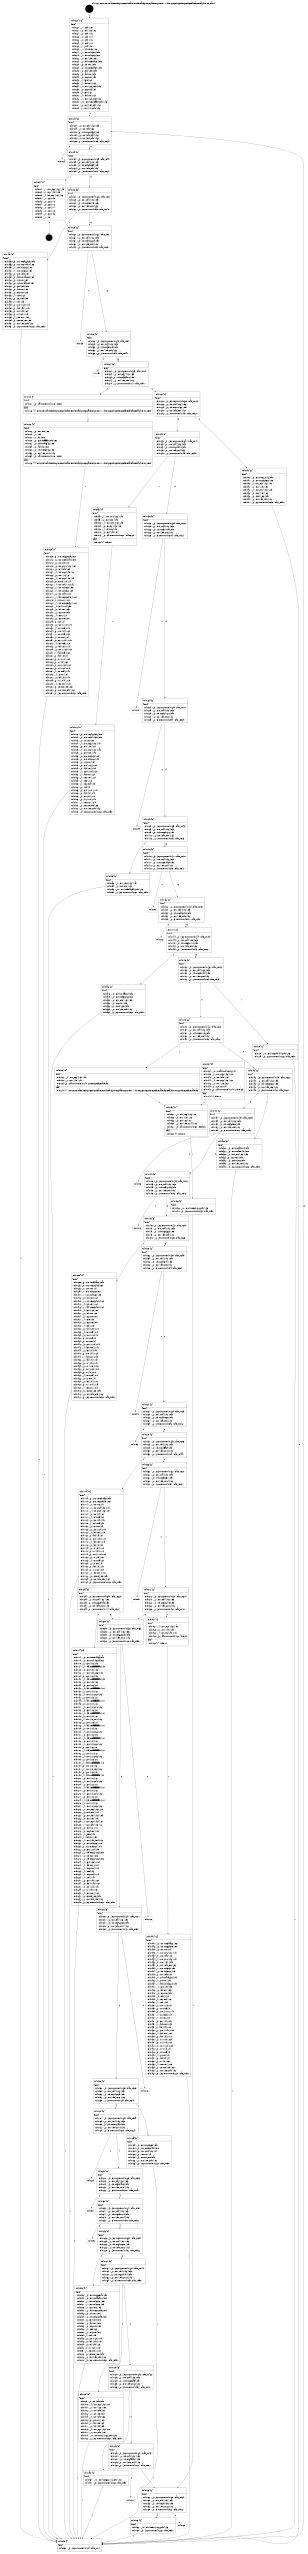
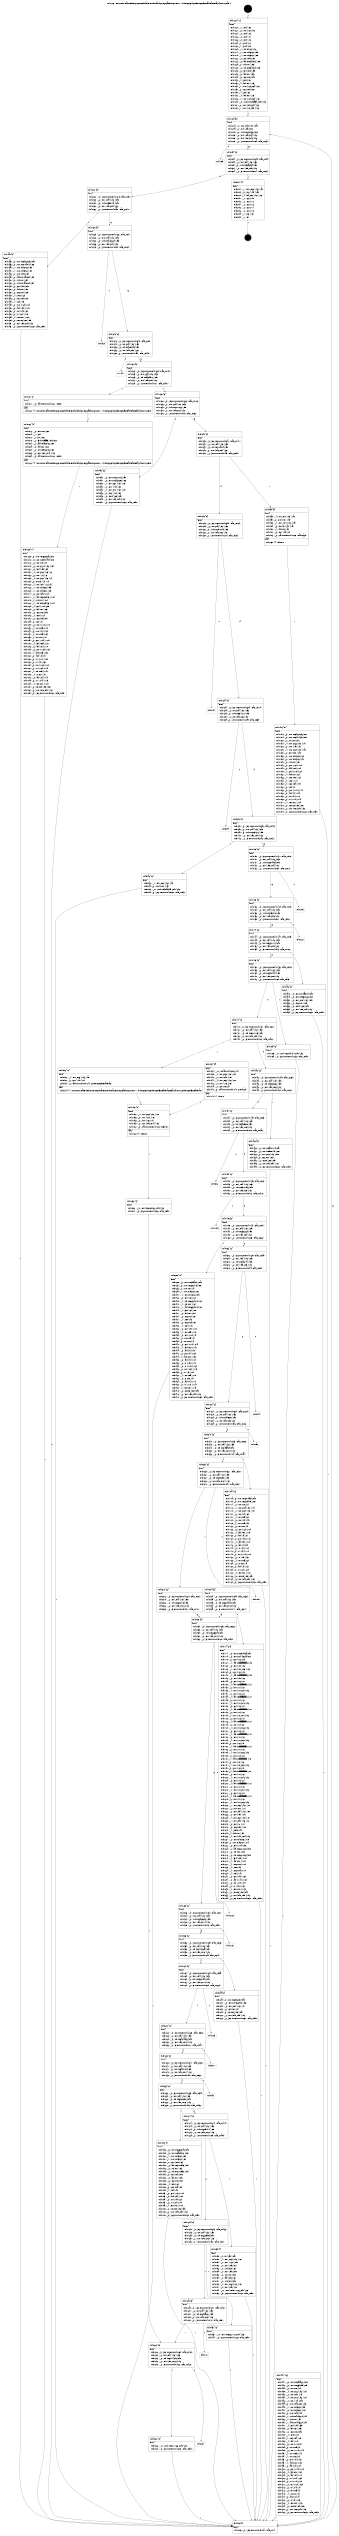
node "0x401981 [16]": removed
